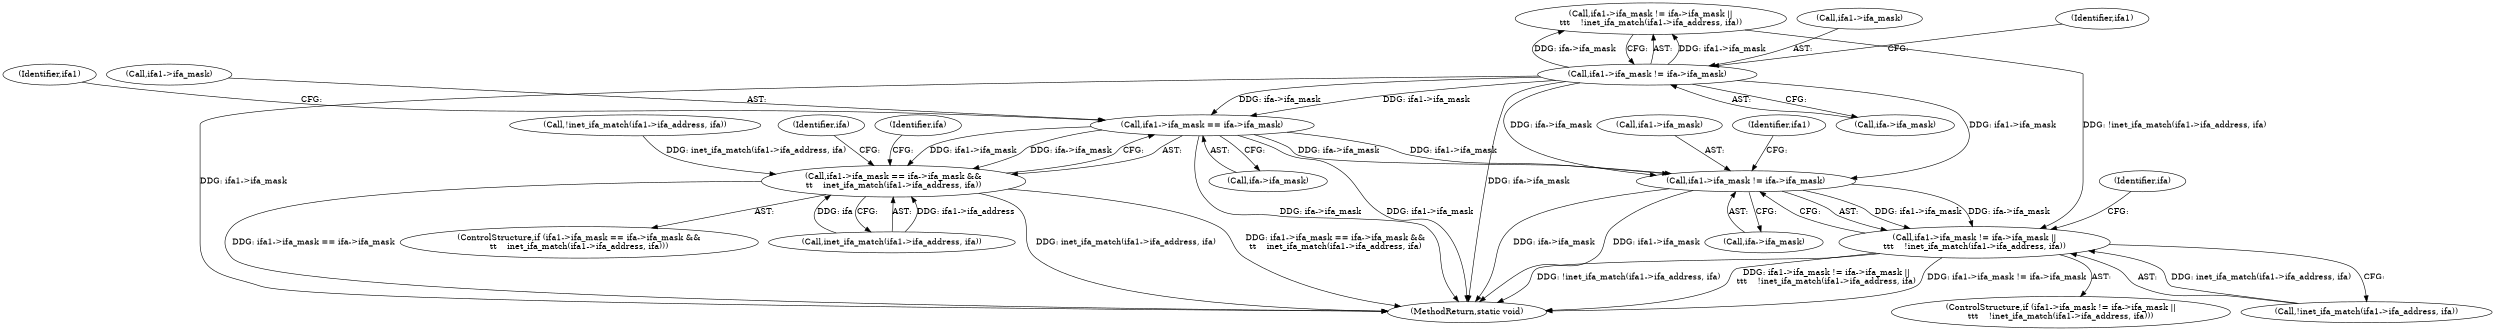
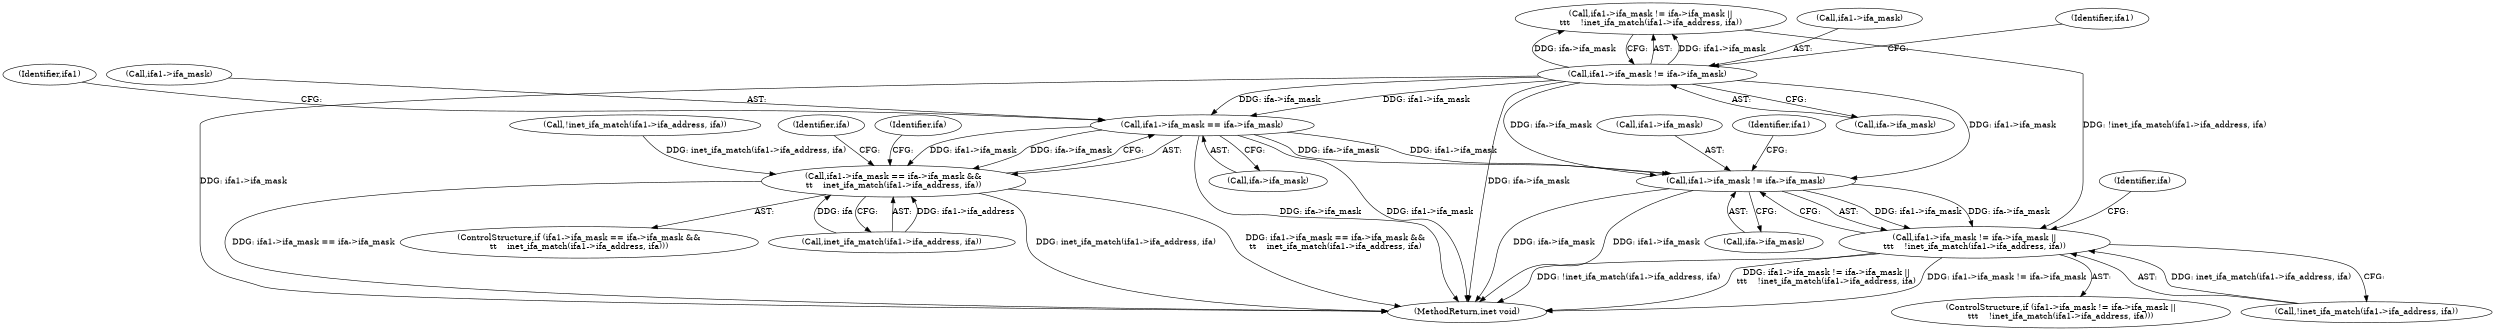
node "(MethodReturn,static void)": label "(MethodReturn,static void)" -> "(MethodReturn,inet void)"
